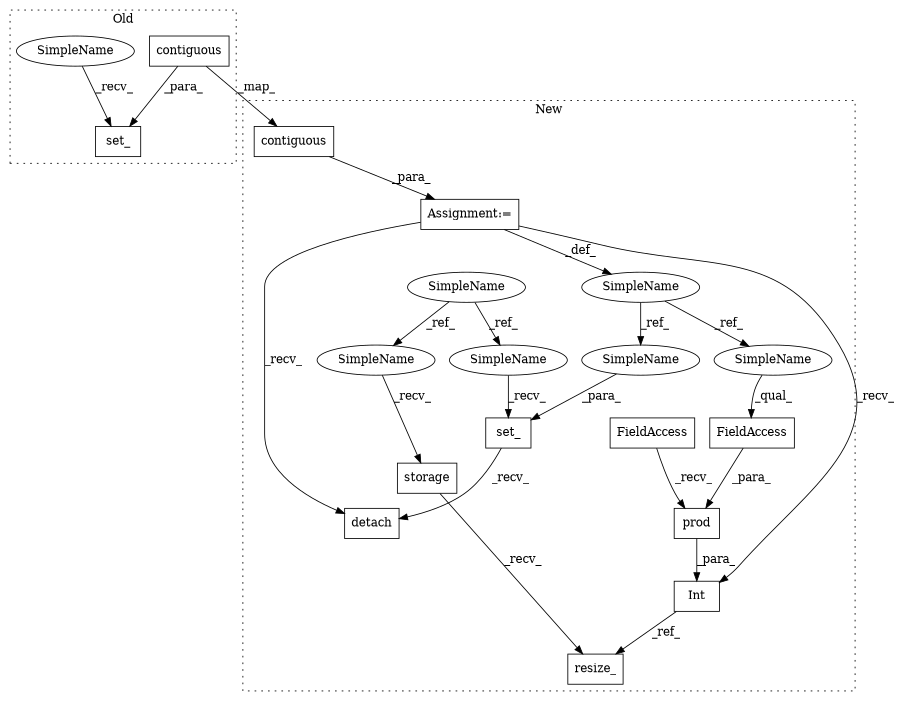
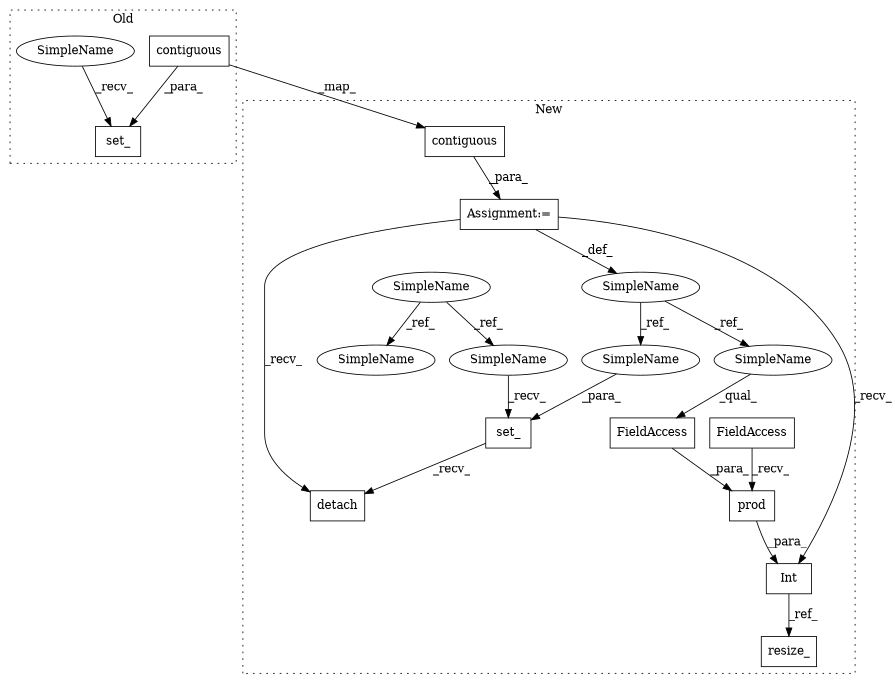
node "storage": removed
